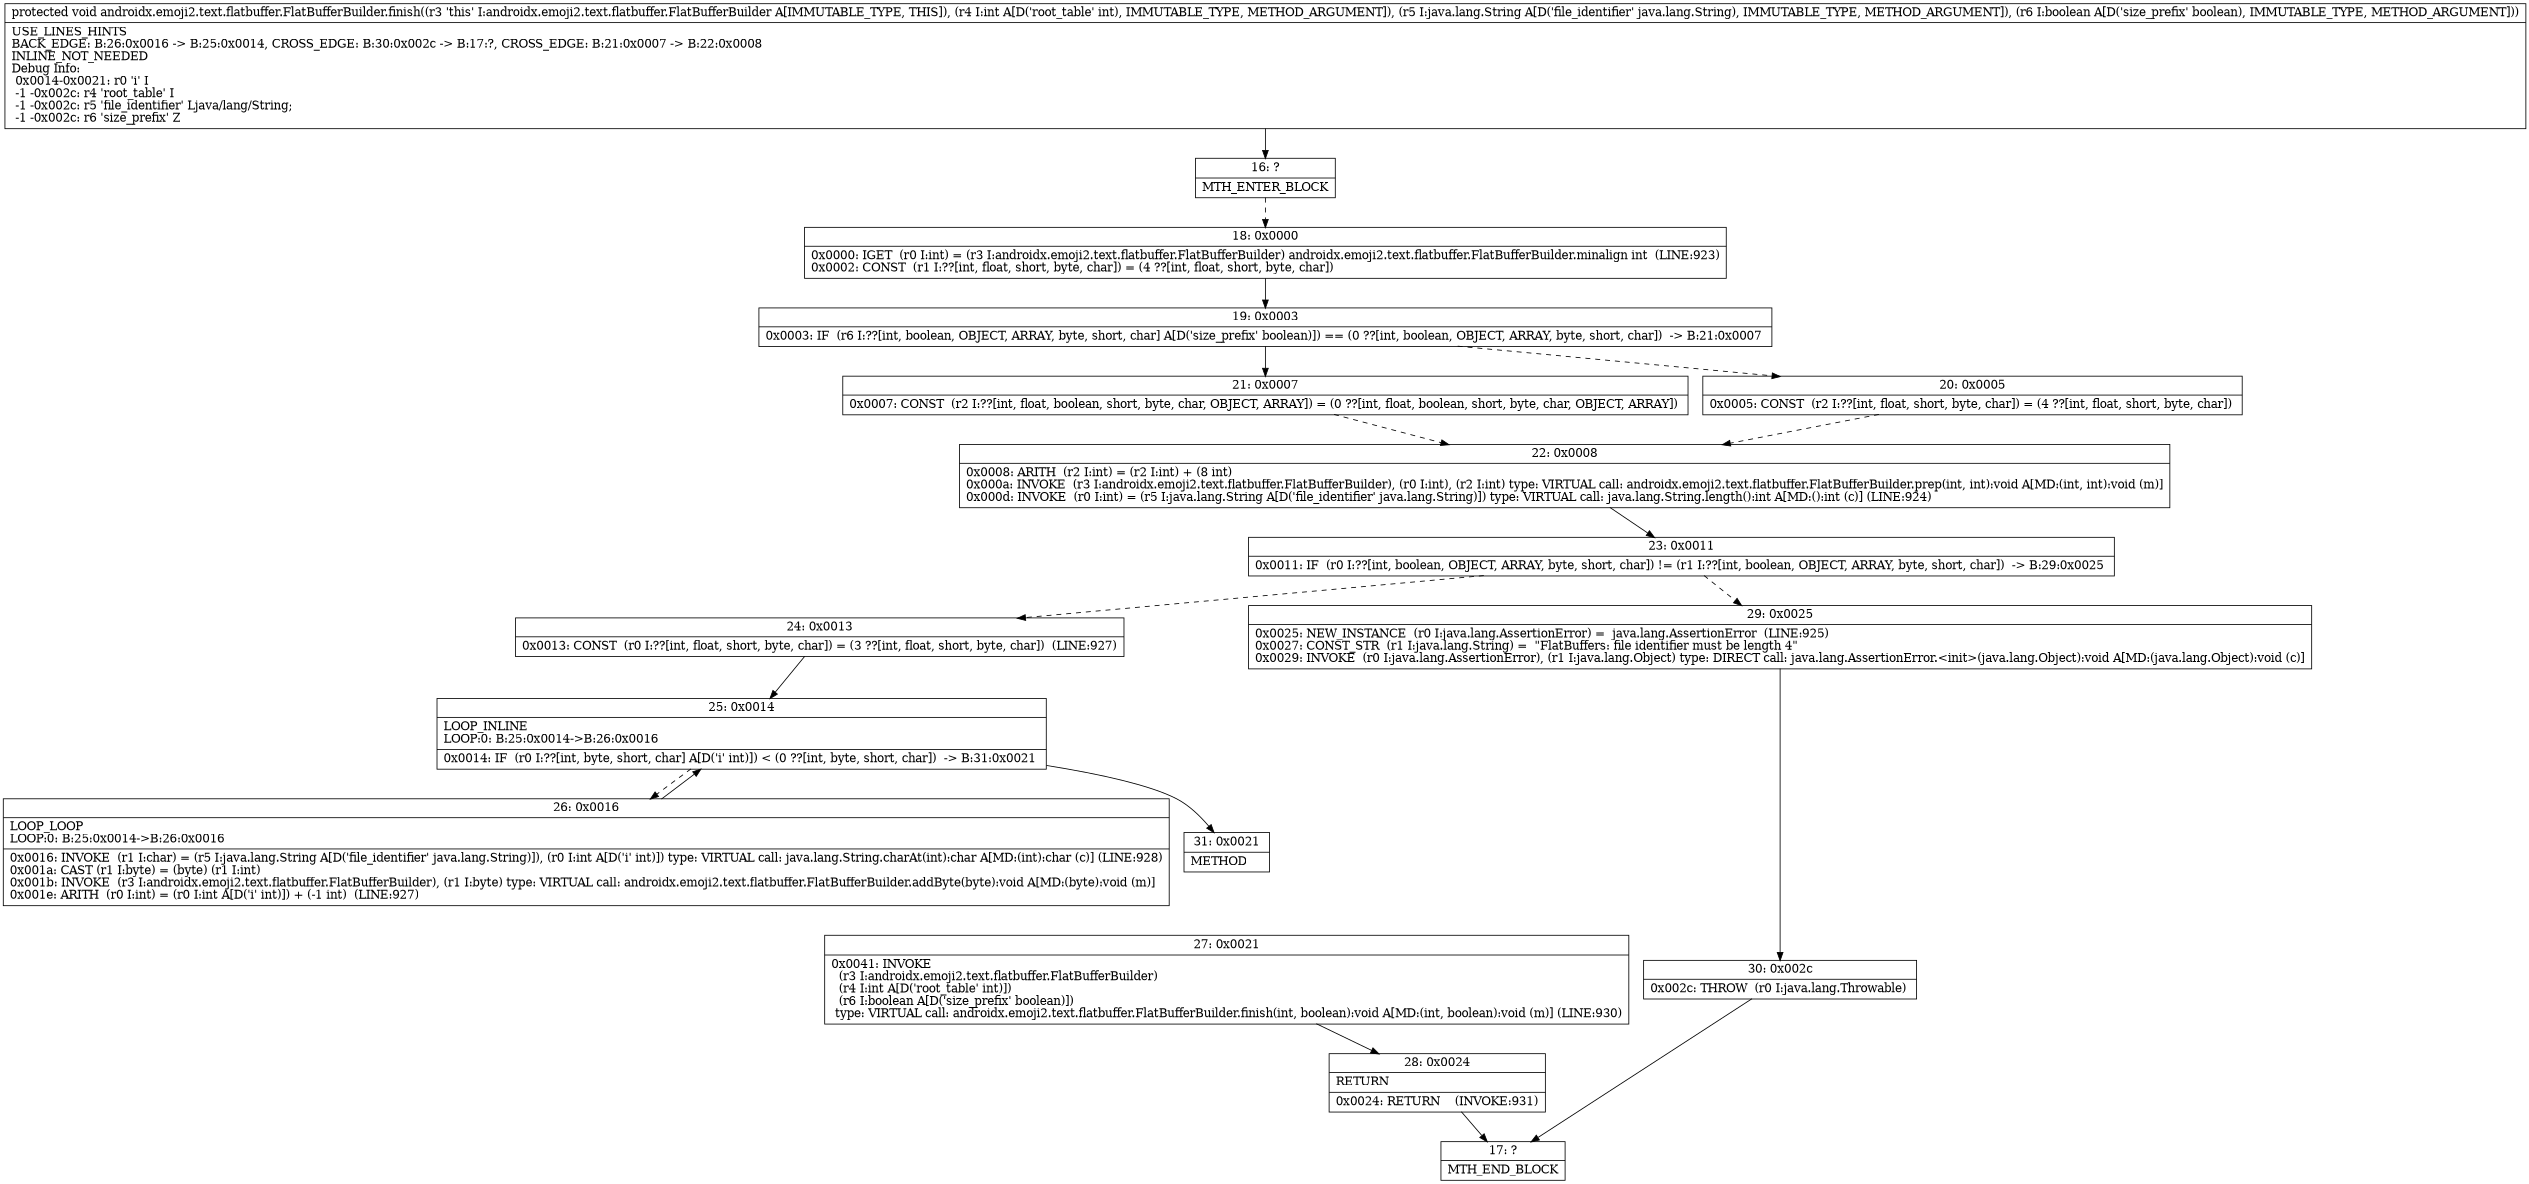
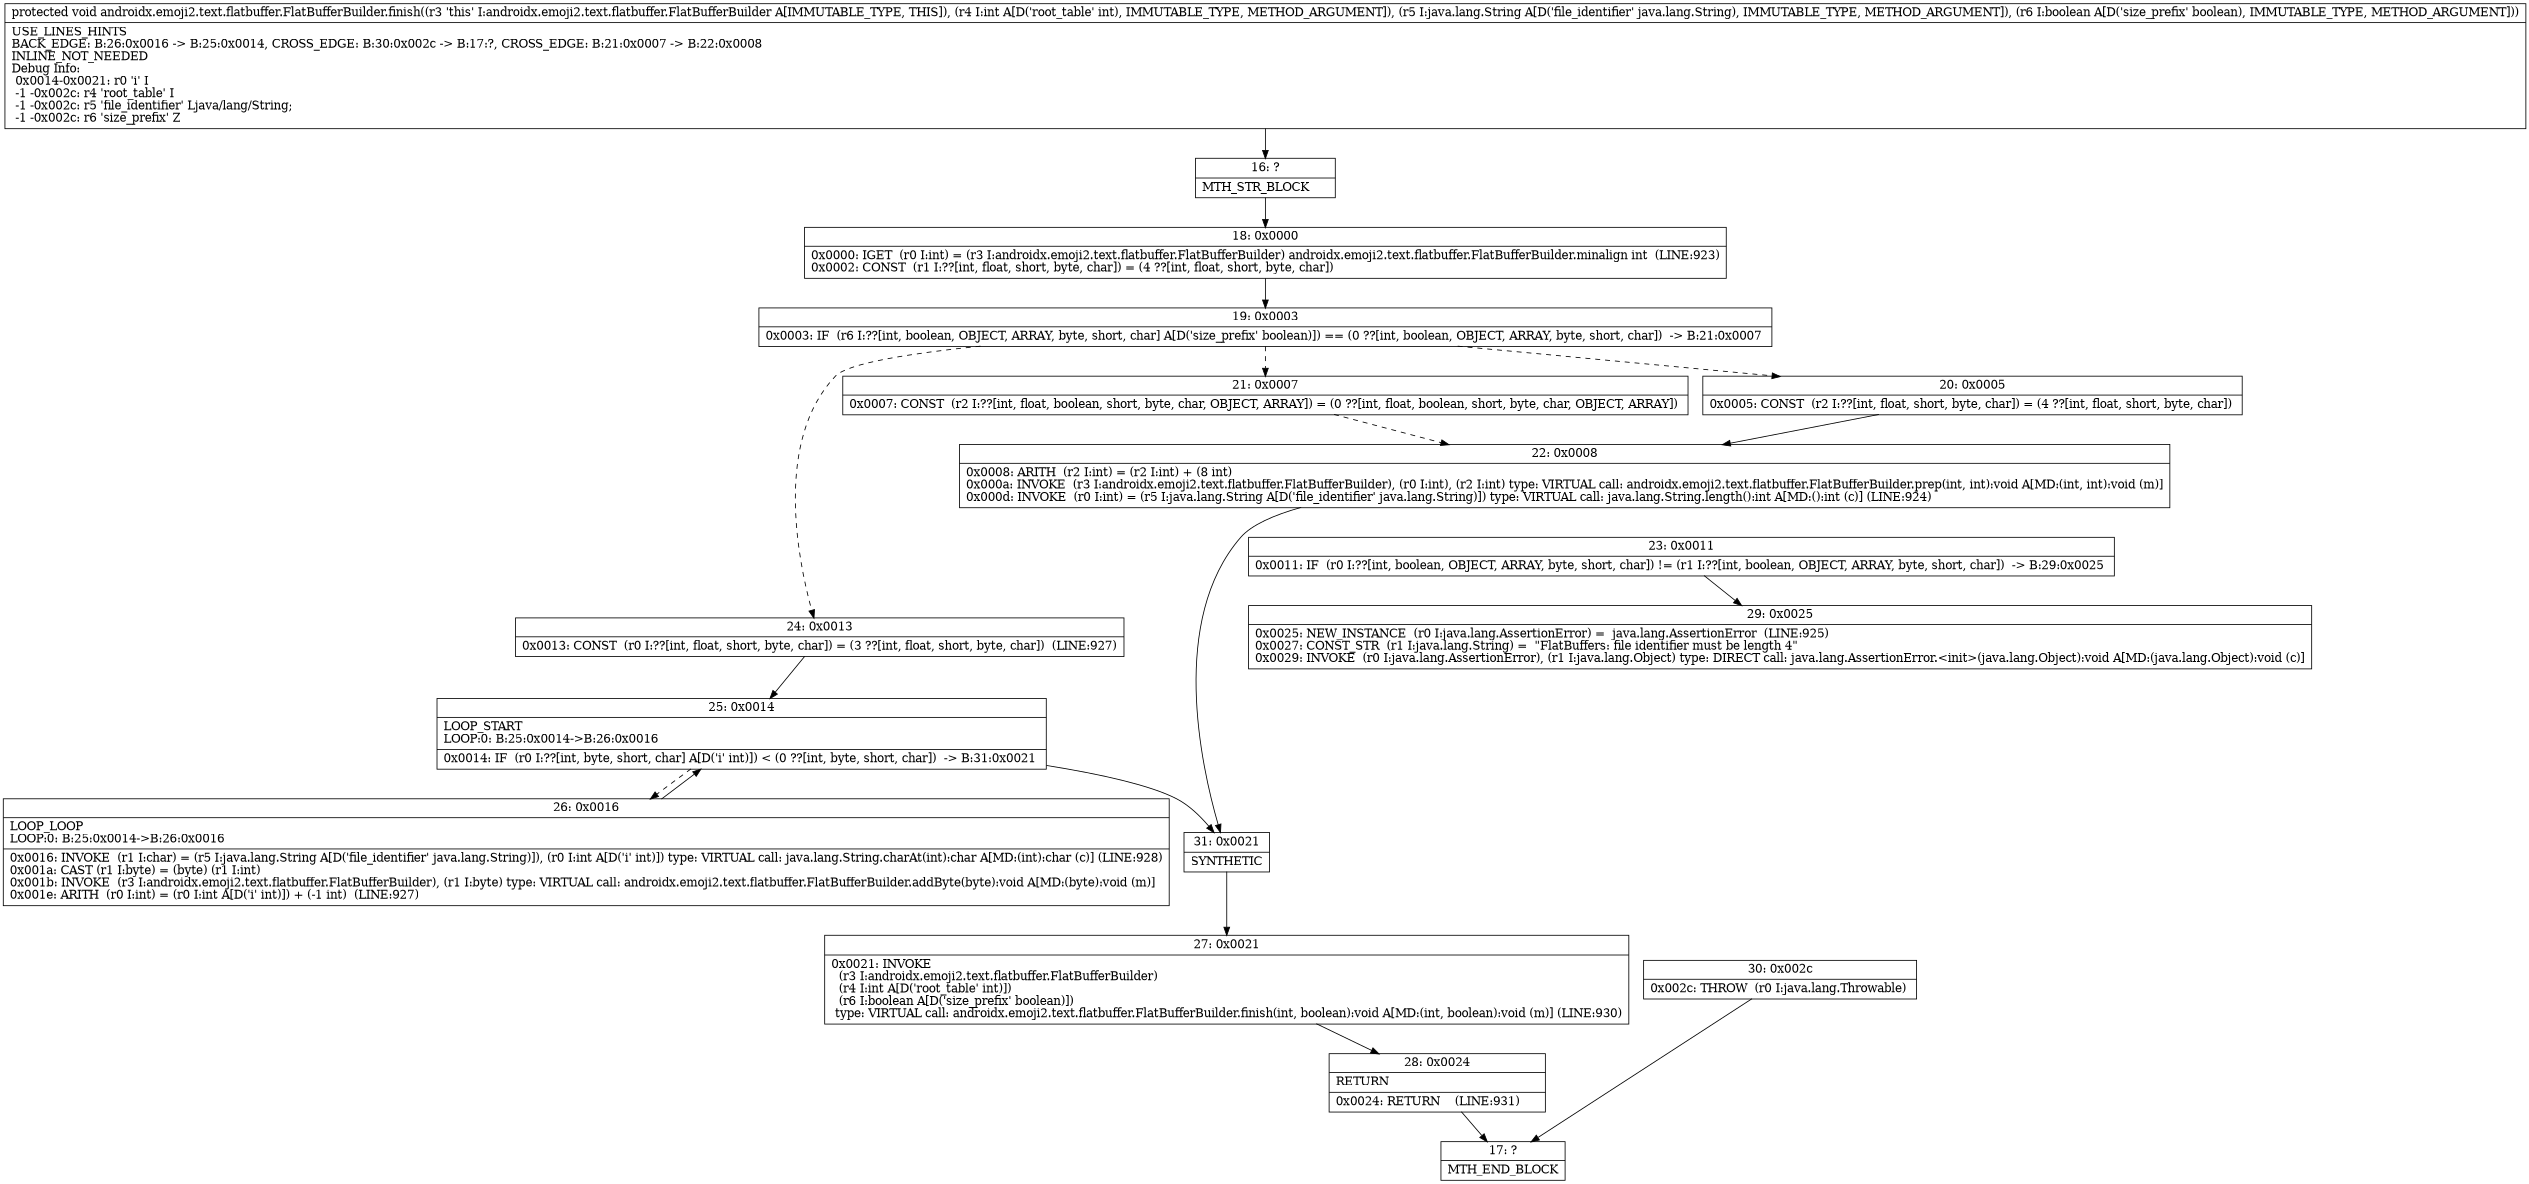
node "16: ?": text "MTH_ENTER_BLOCK" -> "MTH_STR_BLOCK"
edge "16: ?" -> "18: 0x0000": style dashed -> solid
edge "19: 0x0003" -> "21: 0x0007": style solid -> dashed
edge "20: 0x0005" -> "22: 0x0008": style dashed -> solid
edge "22: 0x0008" -> "23: 0x0011": now "22: 0x0008" -> "31: 0x0021"
edge "23: 0x0011" -> "29: 0x0025": style dashed -> solid
edge "23: 0x0011" -> "24: 0x0013": now "19: 0x0003" -> "24: 0x0013"
node "25: 0x0014": text "LOOP_INLINE" -> "LOOP_START"
edge "29: 0x0025" -> "30: 0x002c": removed
node "31: 0x0021": text "METHOD" -> "SYNTHETIC"
edge "31: 0x0021" -> "27: 0x0021": added
node "27: 0x0021": text "0x0041: INVOKE" -> "0x0021: INVOKE"
node "28: 0x0024": text "0x0024: RETURN    (INVOKE:931)" -> "0x0024: RETURN    (LINE:931)"
